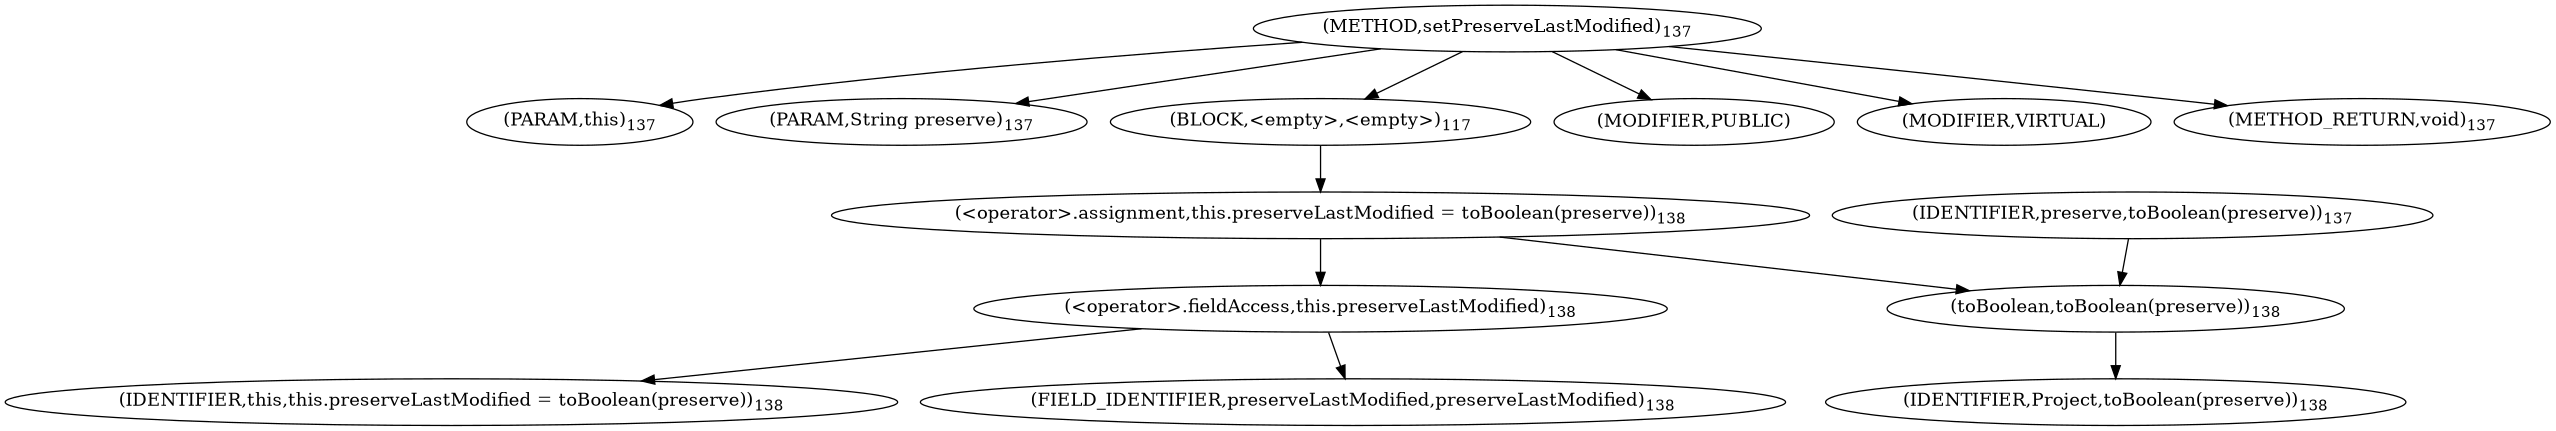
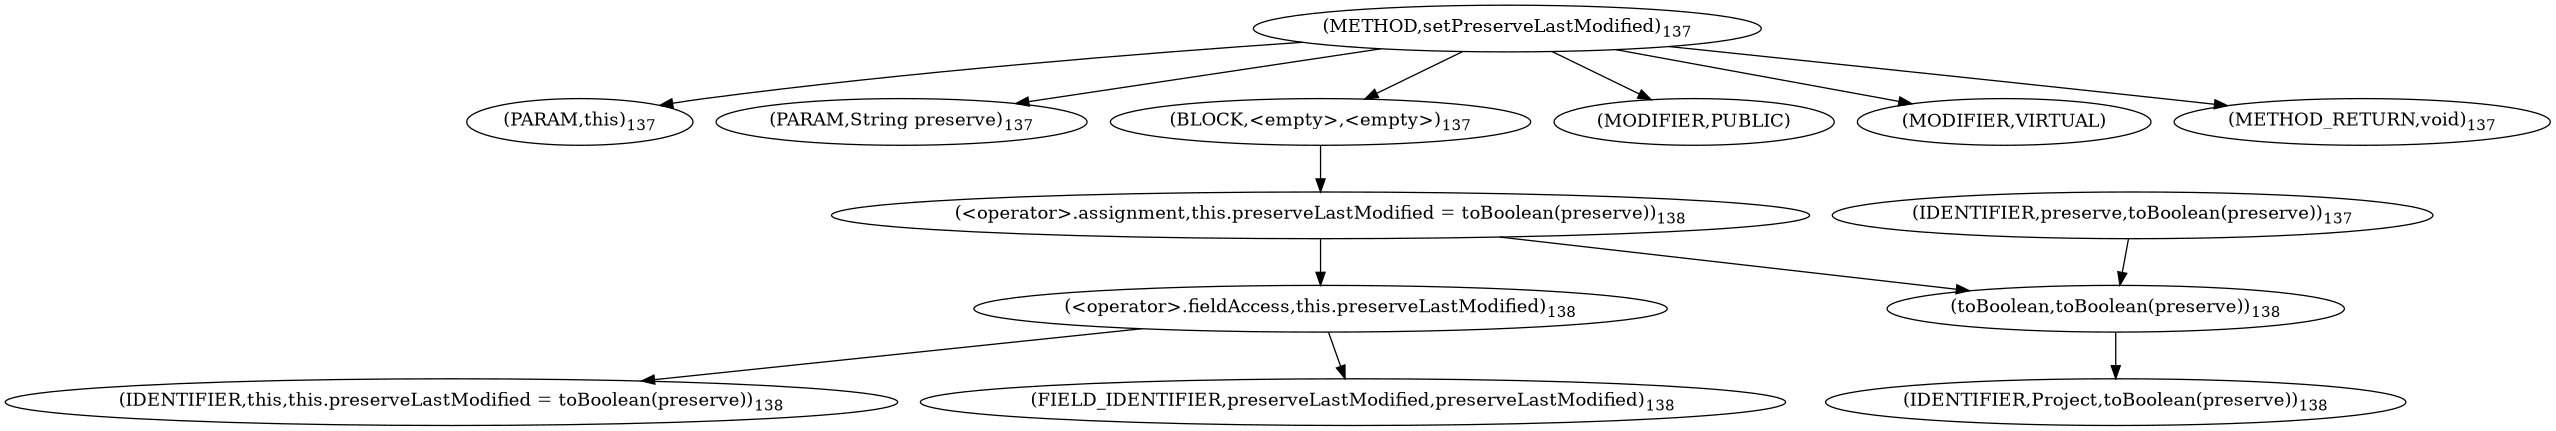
node "(BLOCK,<empty>,<empty>)": text "117" -> "137"
